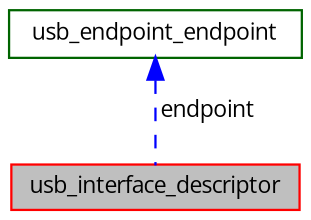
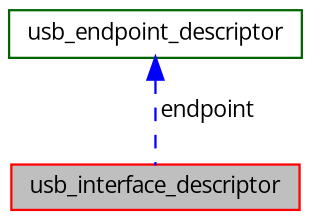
node "usb_endpoint_endpoint": label "usb_endpoint_endpoint" -> "usb_endpoint_descriptor"
